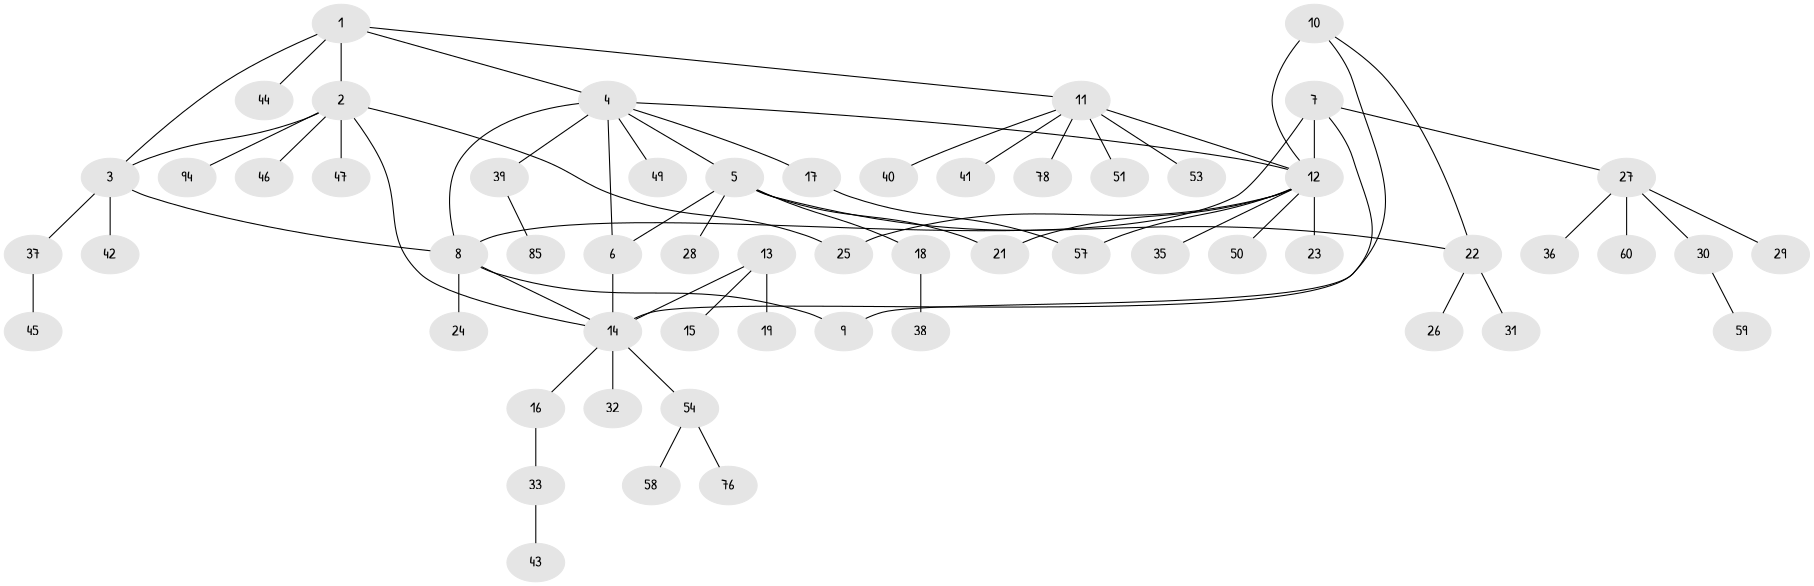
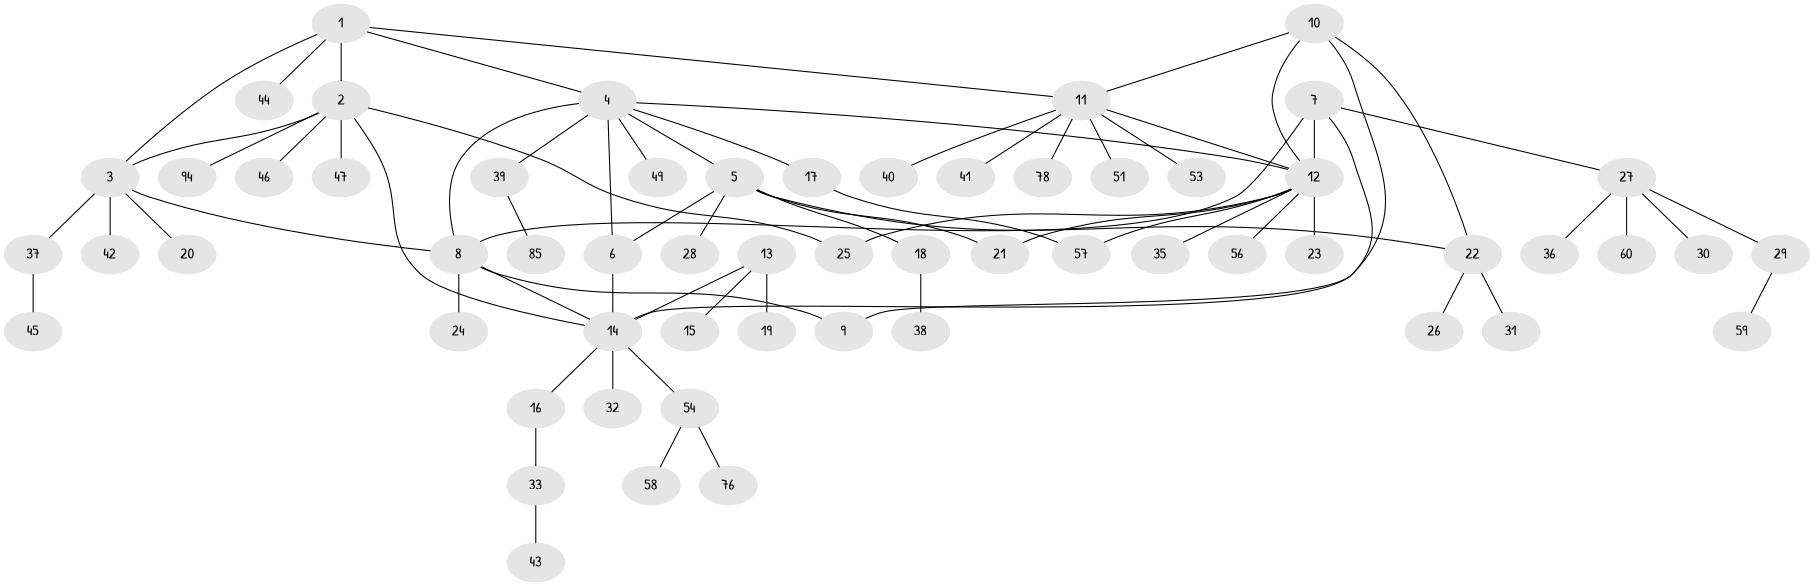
edge "10" -- "11": added
node "20": added
node "50": label "50" -> "56"
edge "30" -- "59": now "29" -- "59"
